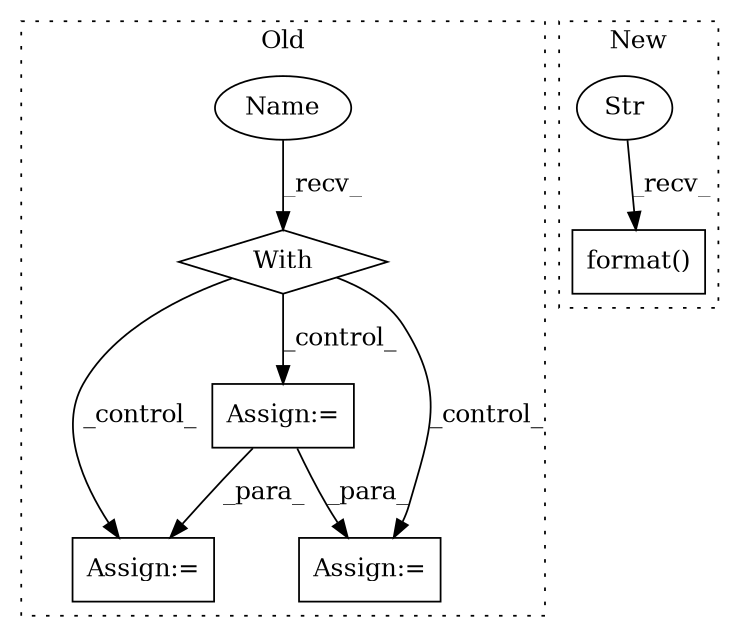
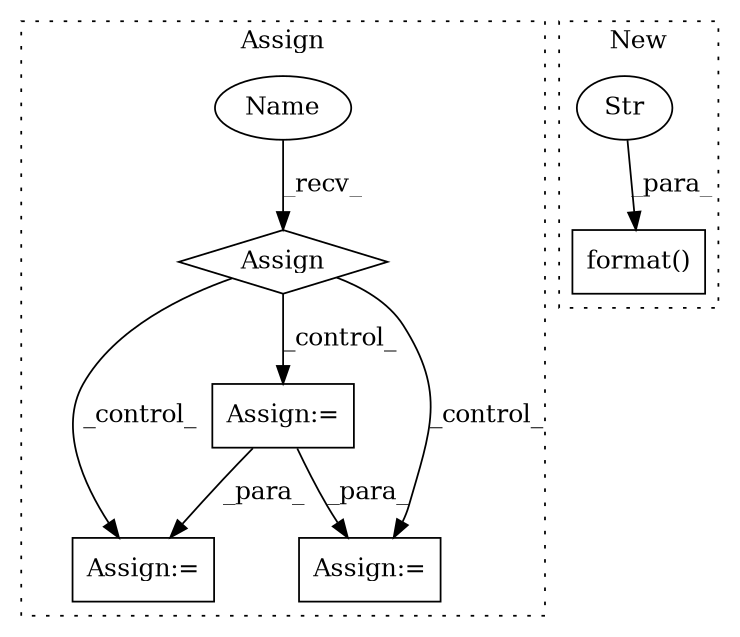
cluster "Old": label "Old" -> "Assign"
edge "Str" -> "format()": label "_recv_" -> "_para_"
node "With": label "With" -> "Assign"
